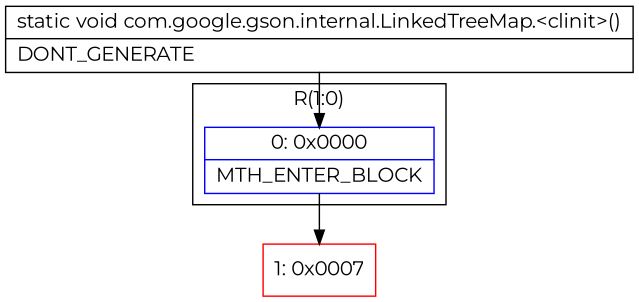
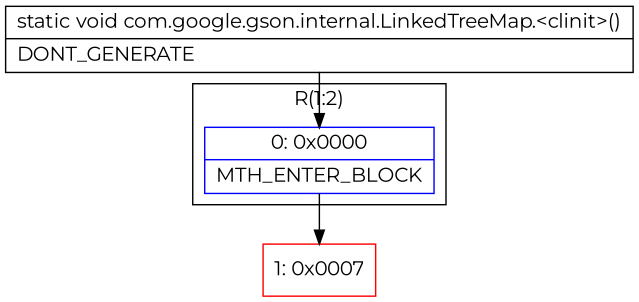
cluster "R(1:0)": label "R(1:0)" -> "R(1:2)"
